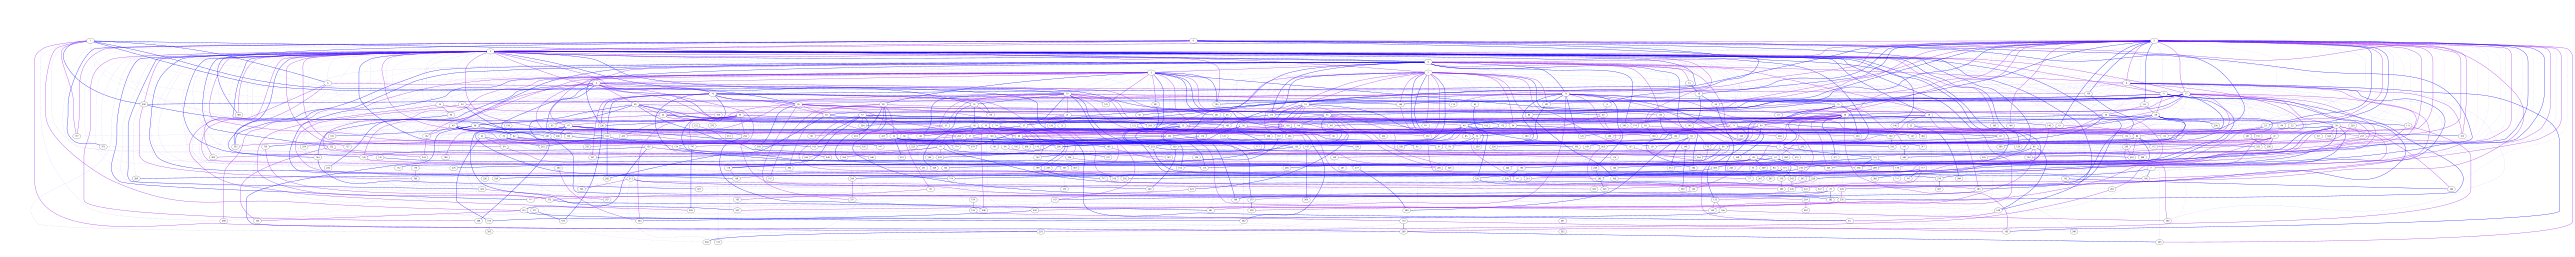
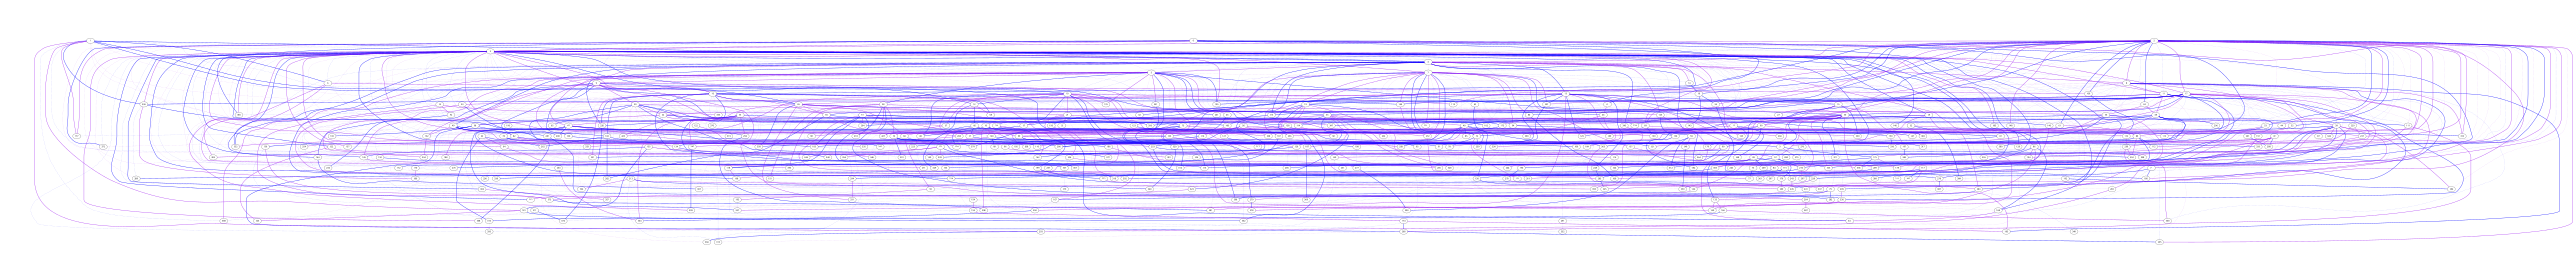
edge "43" -- "199": now "43" -- "258"
edge "343" -- "395": style dotted -> bold
